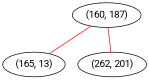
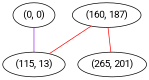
node "(0, 0)": added
node "(165, 13)": label "(165, 13)" -> "(115, 13)"
node "(262, 201)": label "(262, 201)" -> "(265, 201)"
